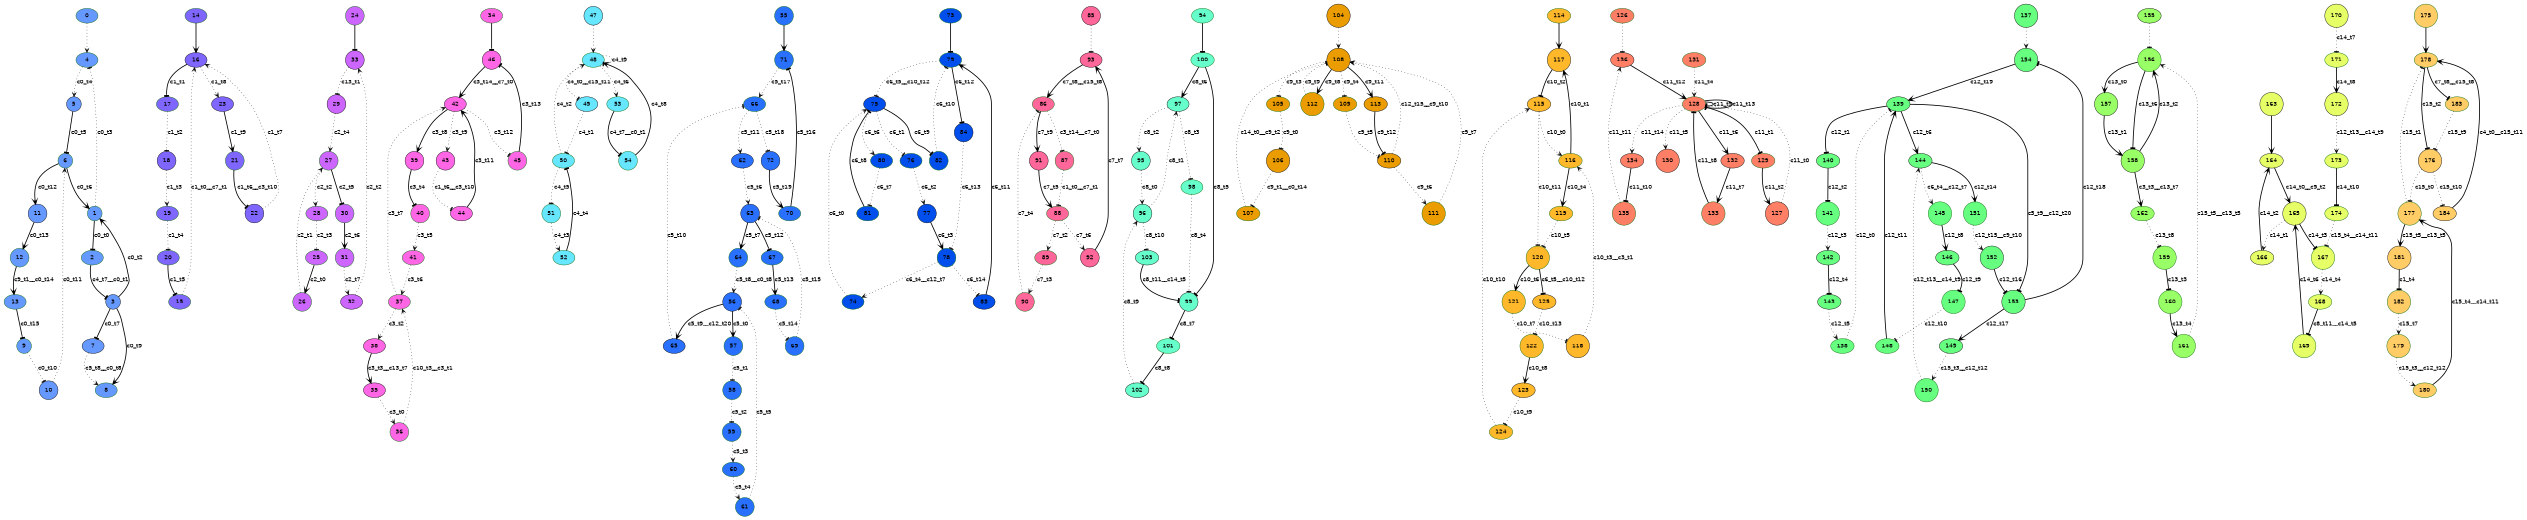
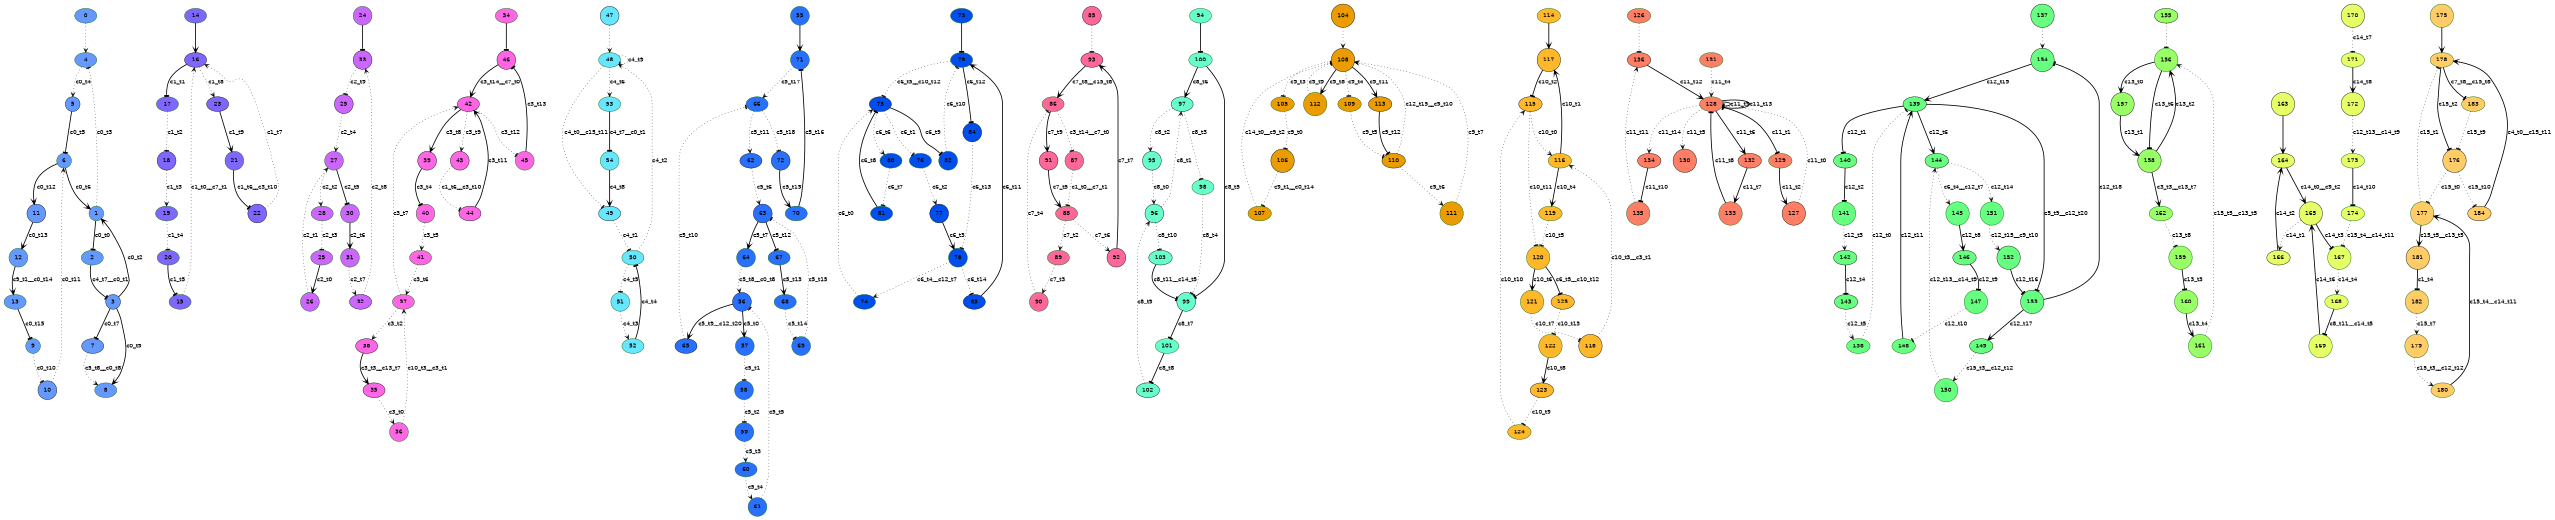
edge "33" -> "29": label "c13_t1" -> "c2_t9"
edge "54" -> "48": now "54" -> "49"
edge "144" -> "151": style bold -> dotted
edge "32" -> "33": label "c2_t2" -> "c2_t8"
